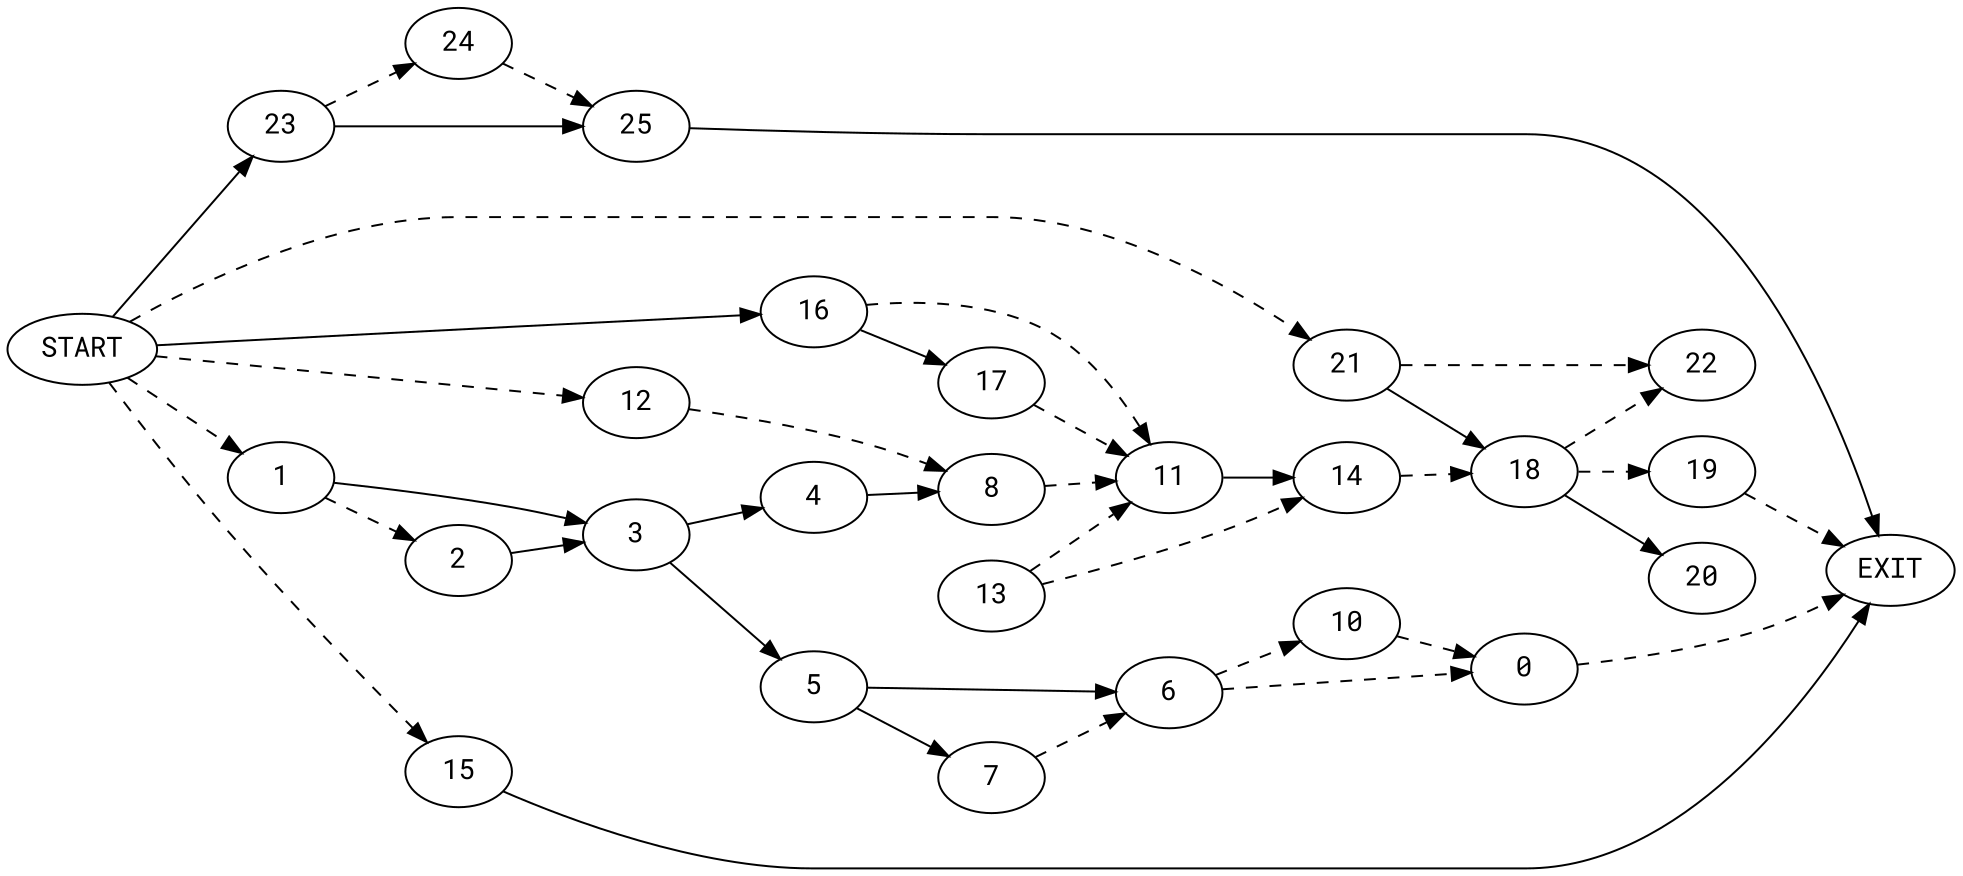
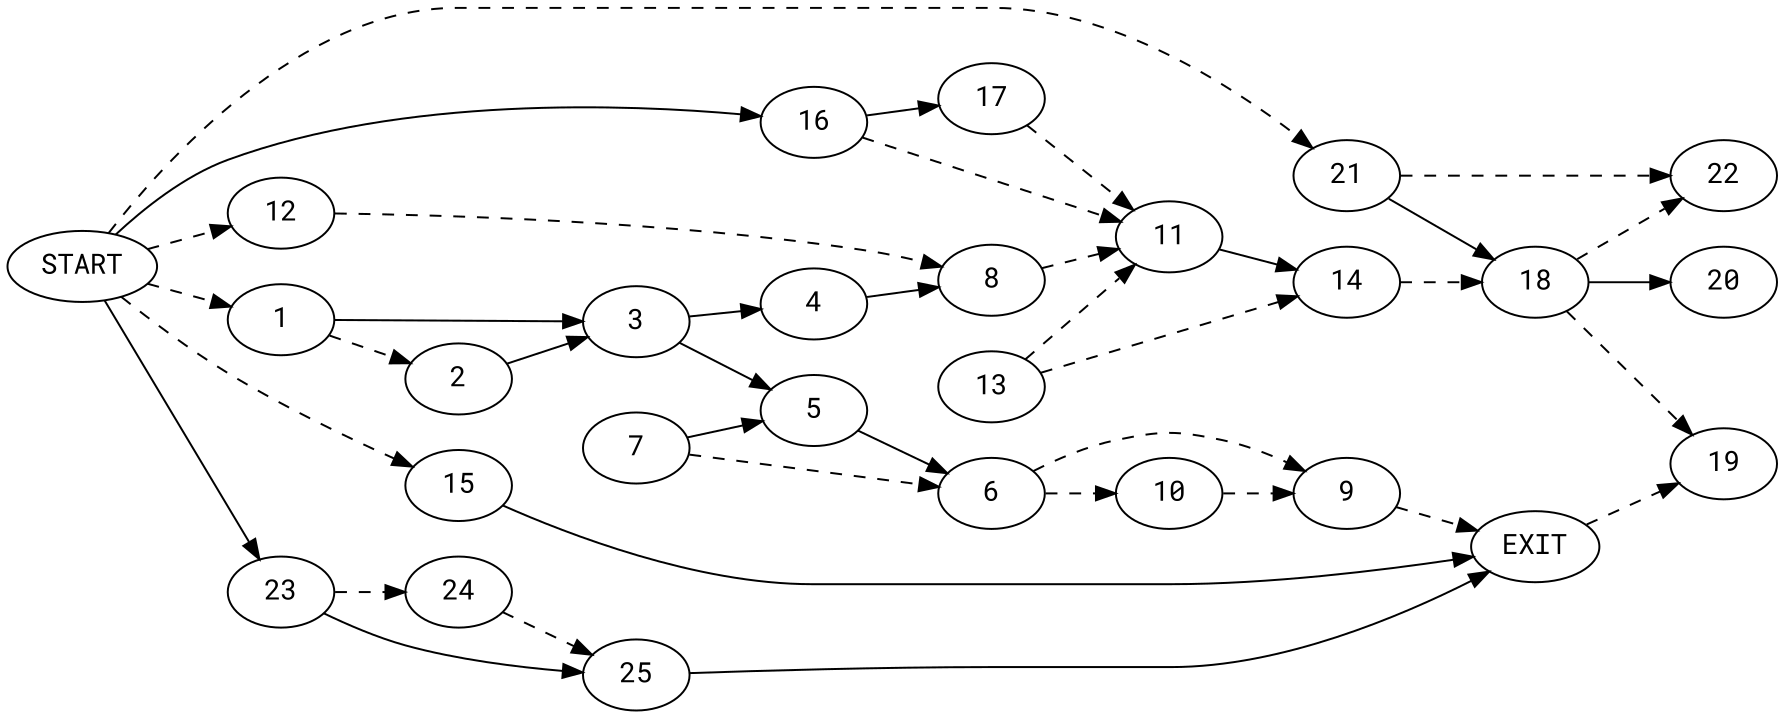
edge "19" -> "EXIT": reversed
node "0": label "0" -> "9"
edge "5" -> "7": reversed
